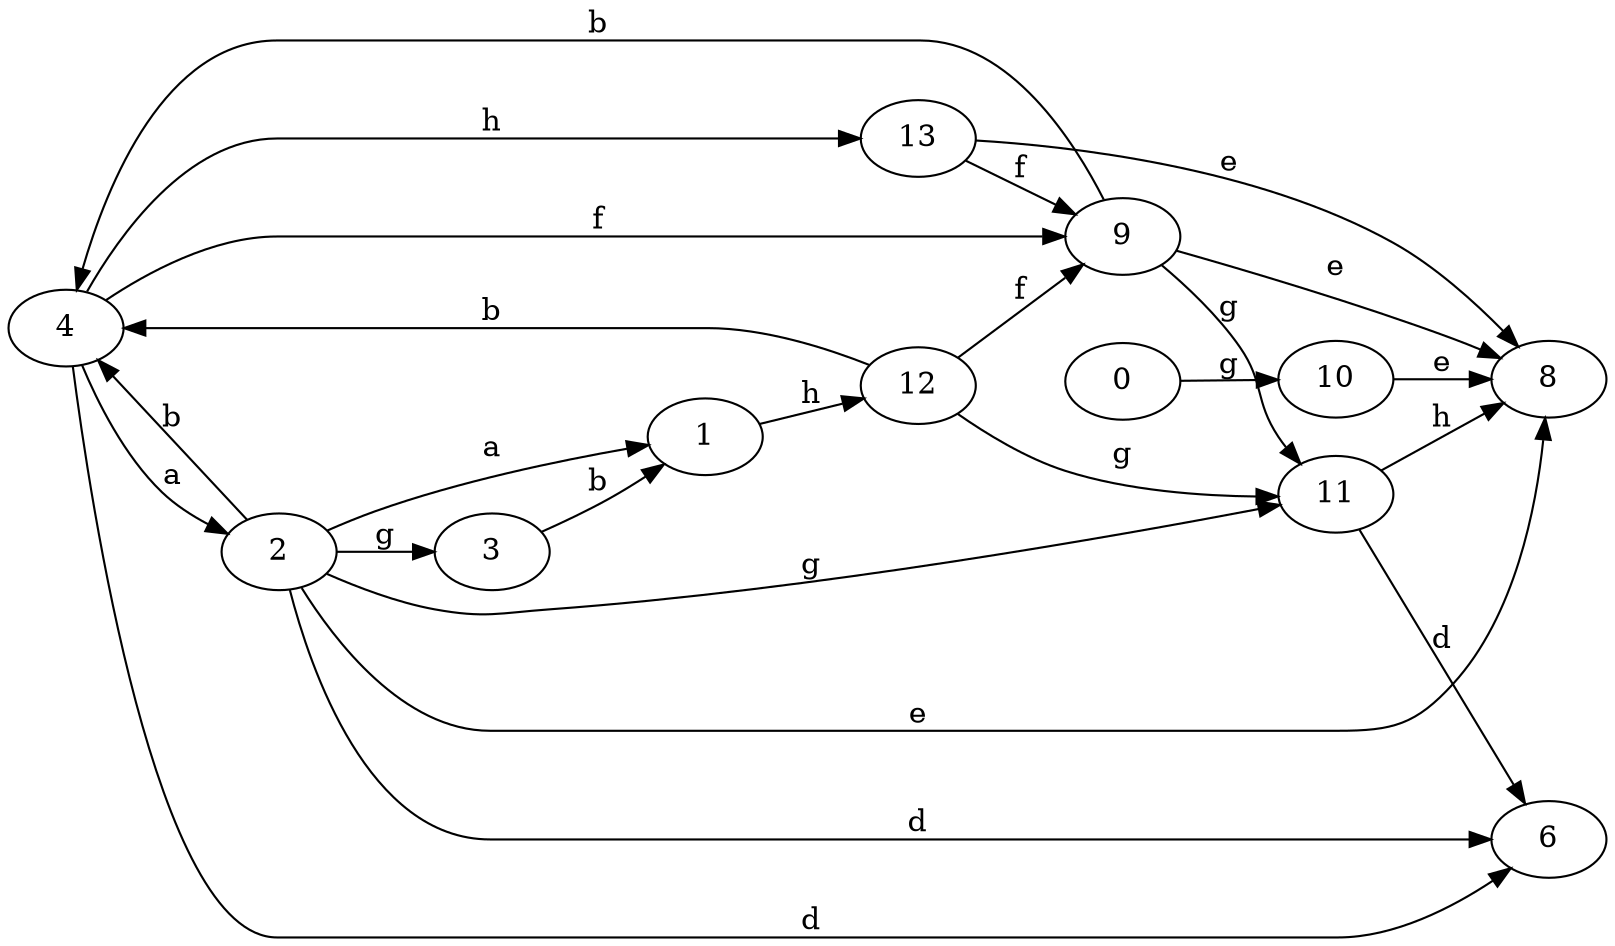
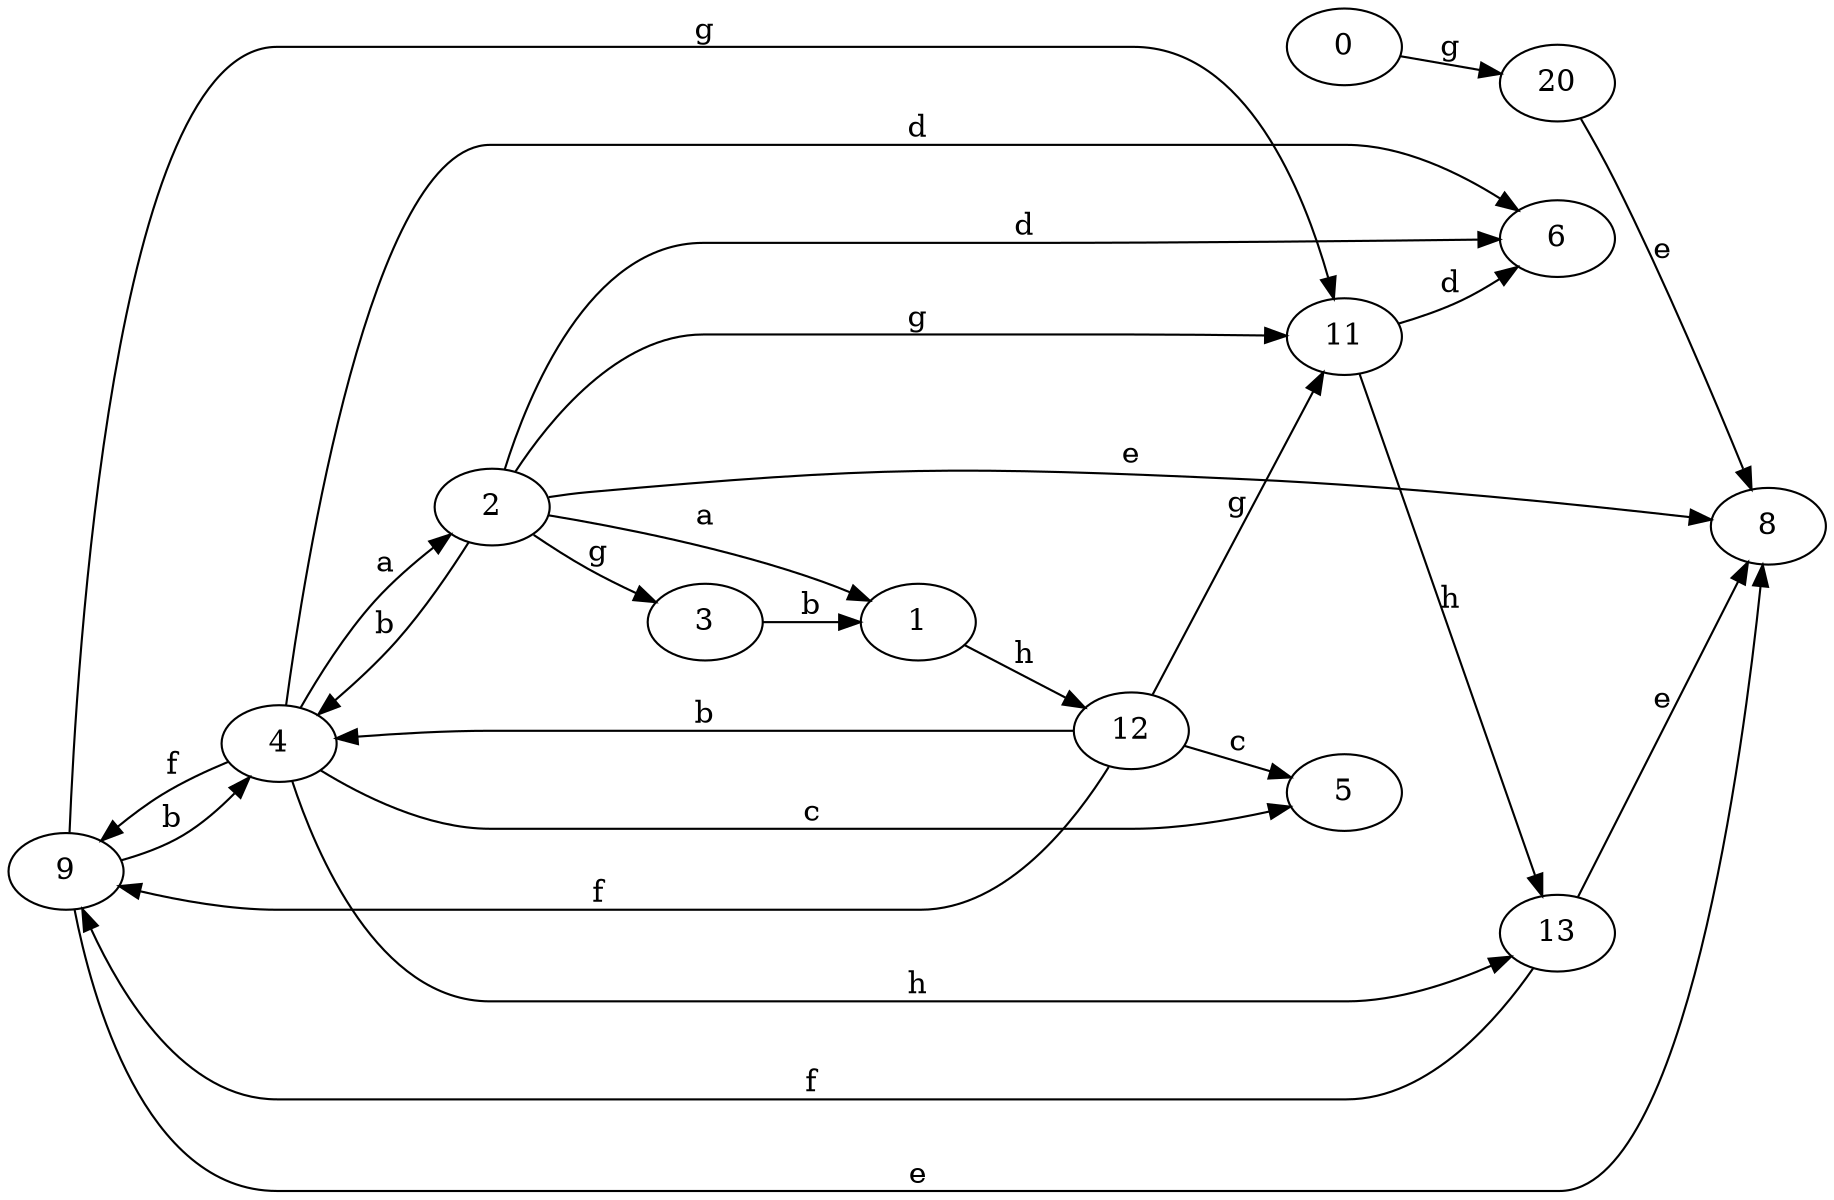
node "10": label "10" -> "20"
edge "11" -> "8": now "11" -> "13"
node "5": added
